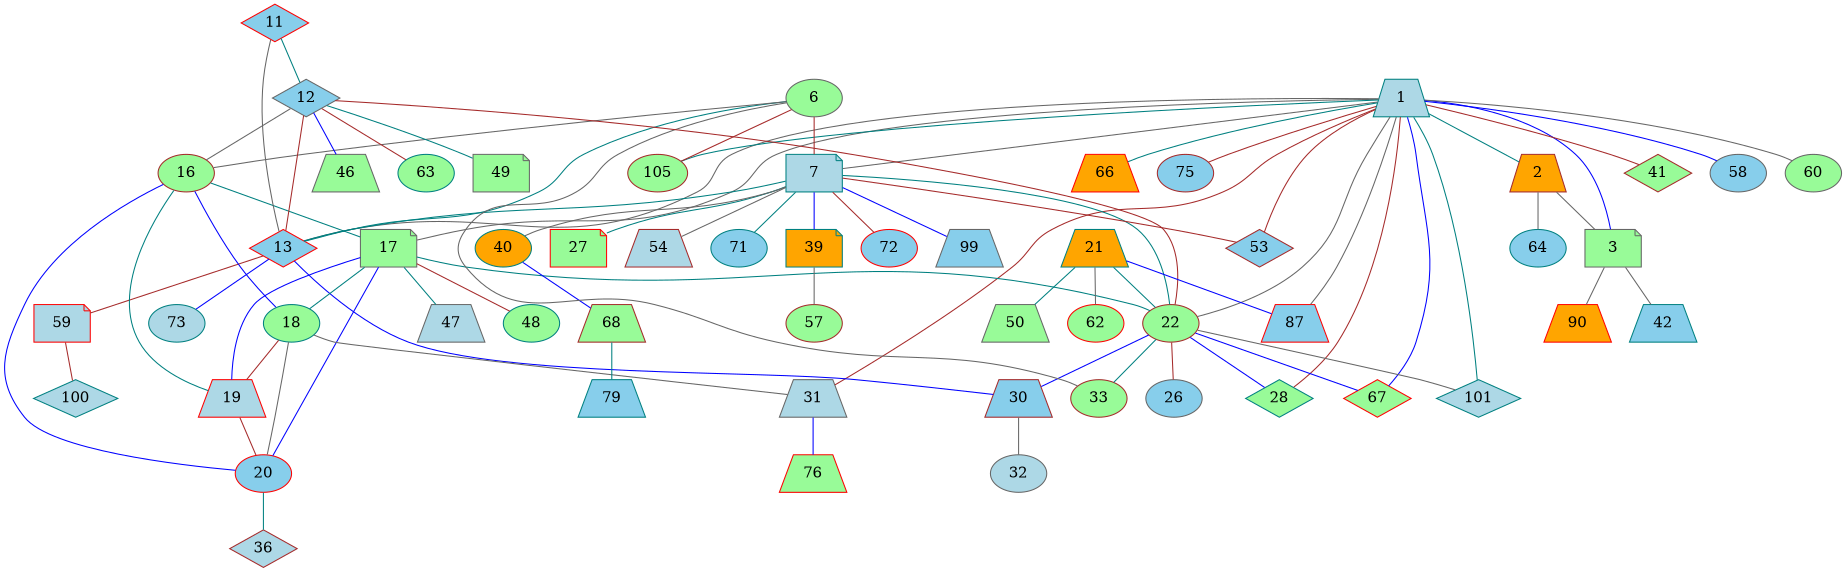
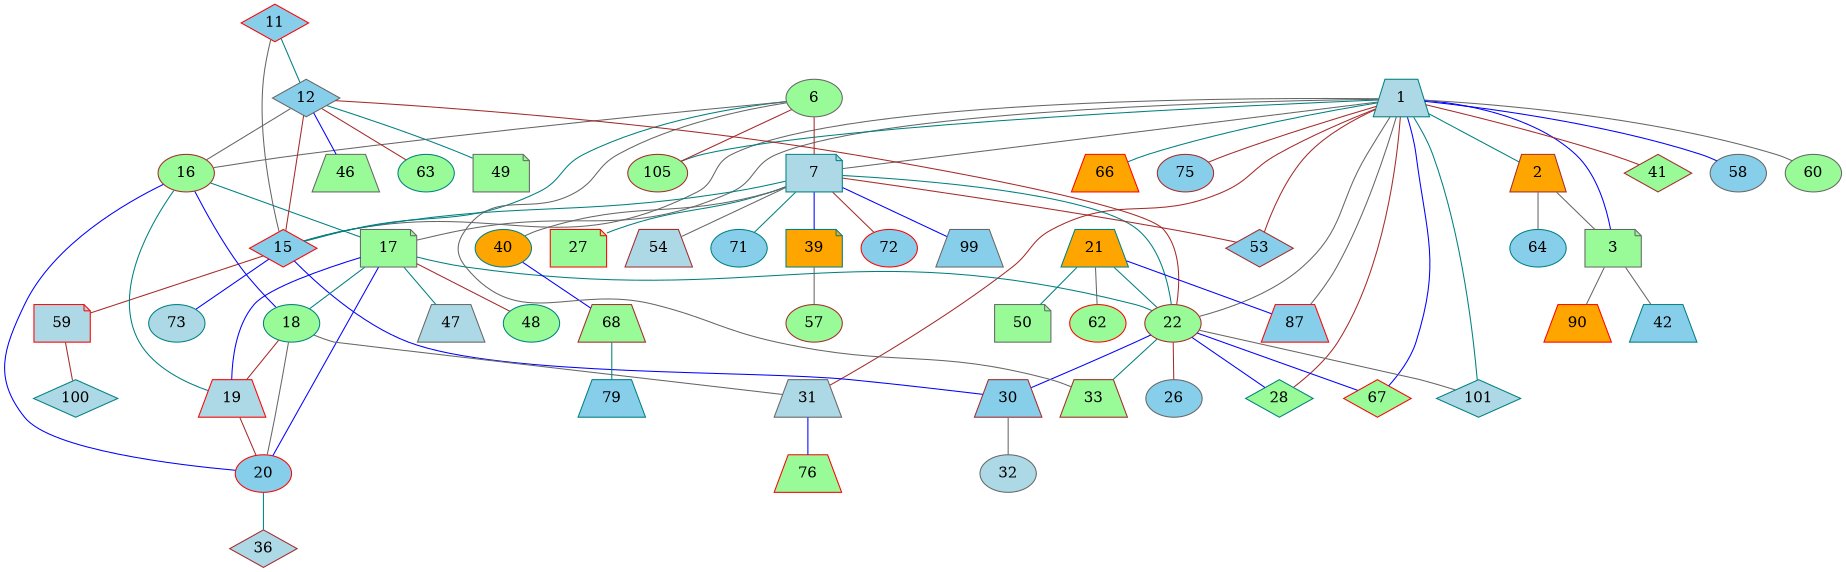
node "13": label "13" -> "15"
node "50": shape trapezium -> note
node "33": shape ellipse -> trapezium
